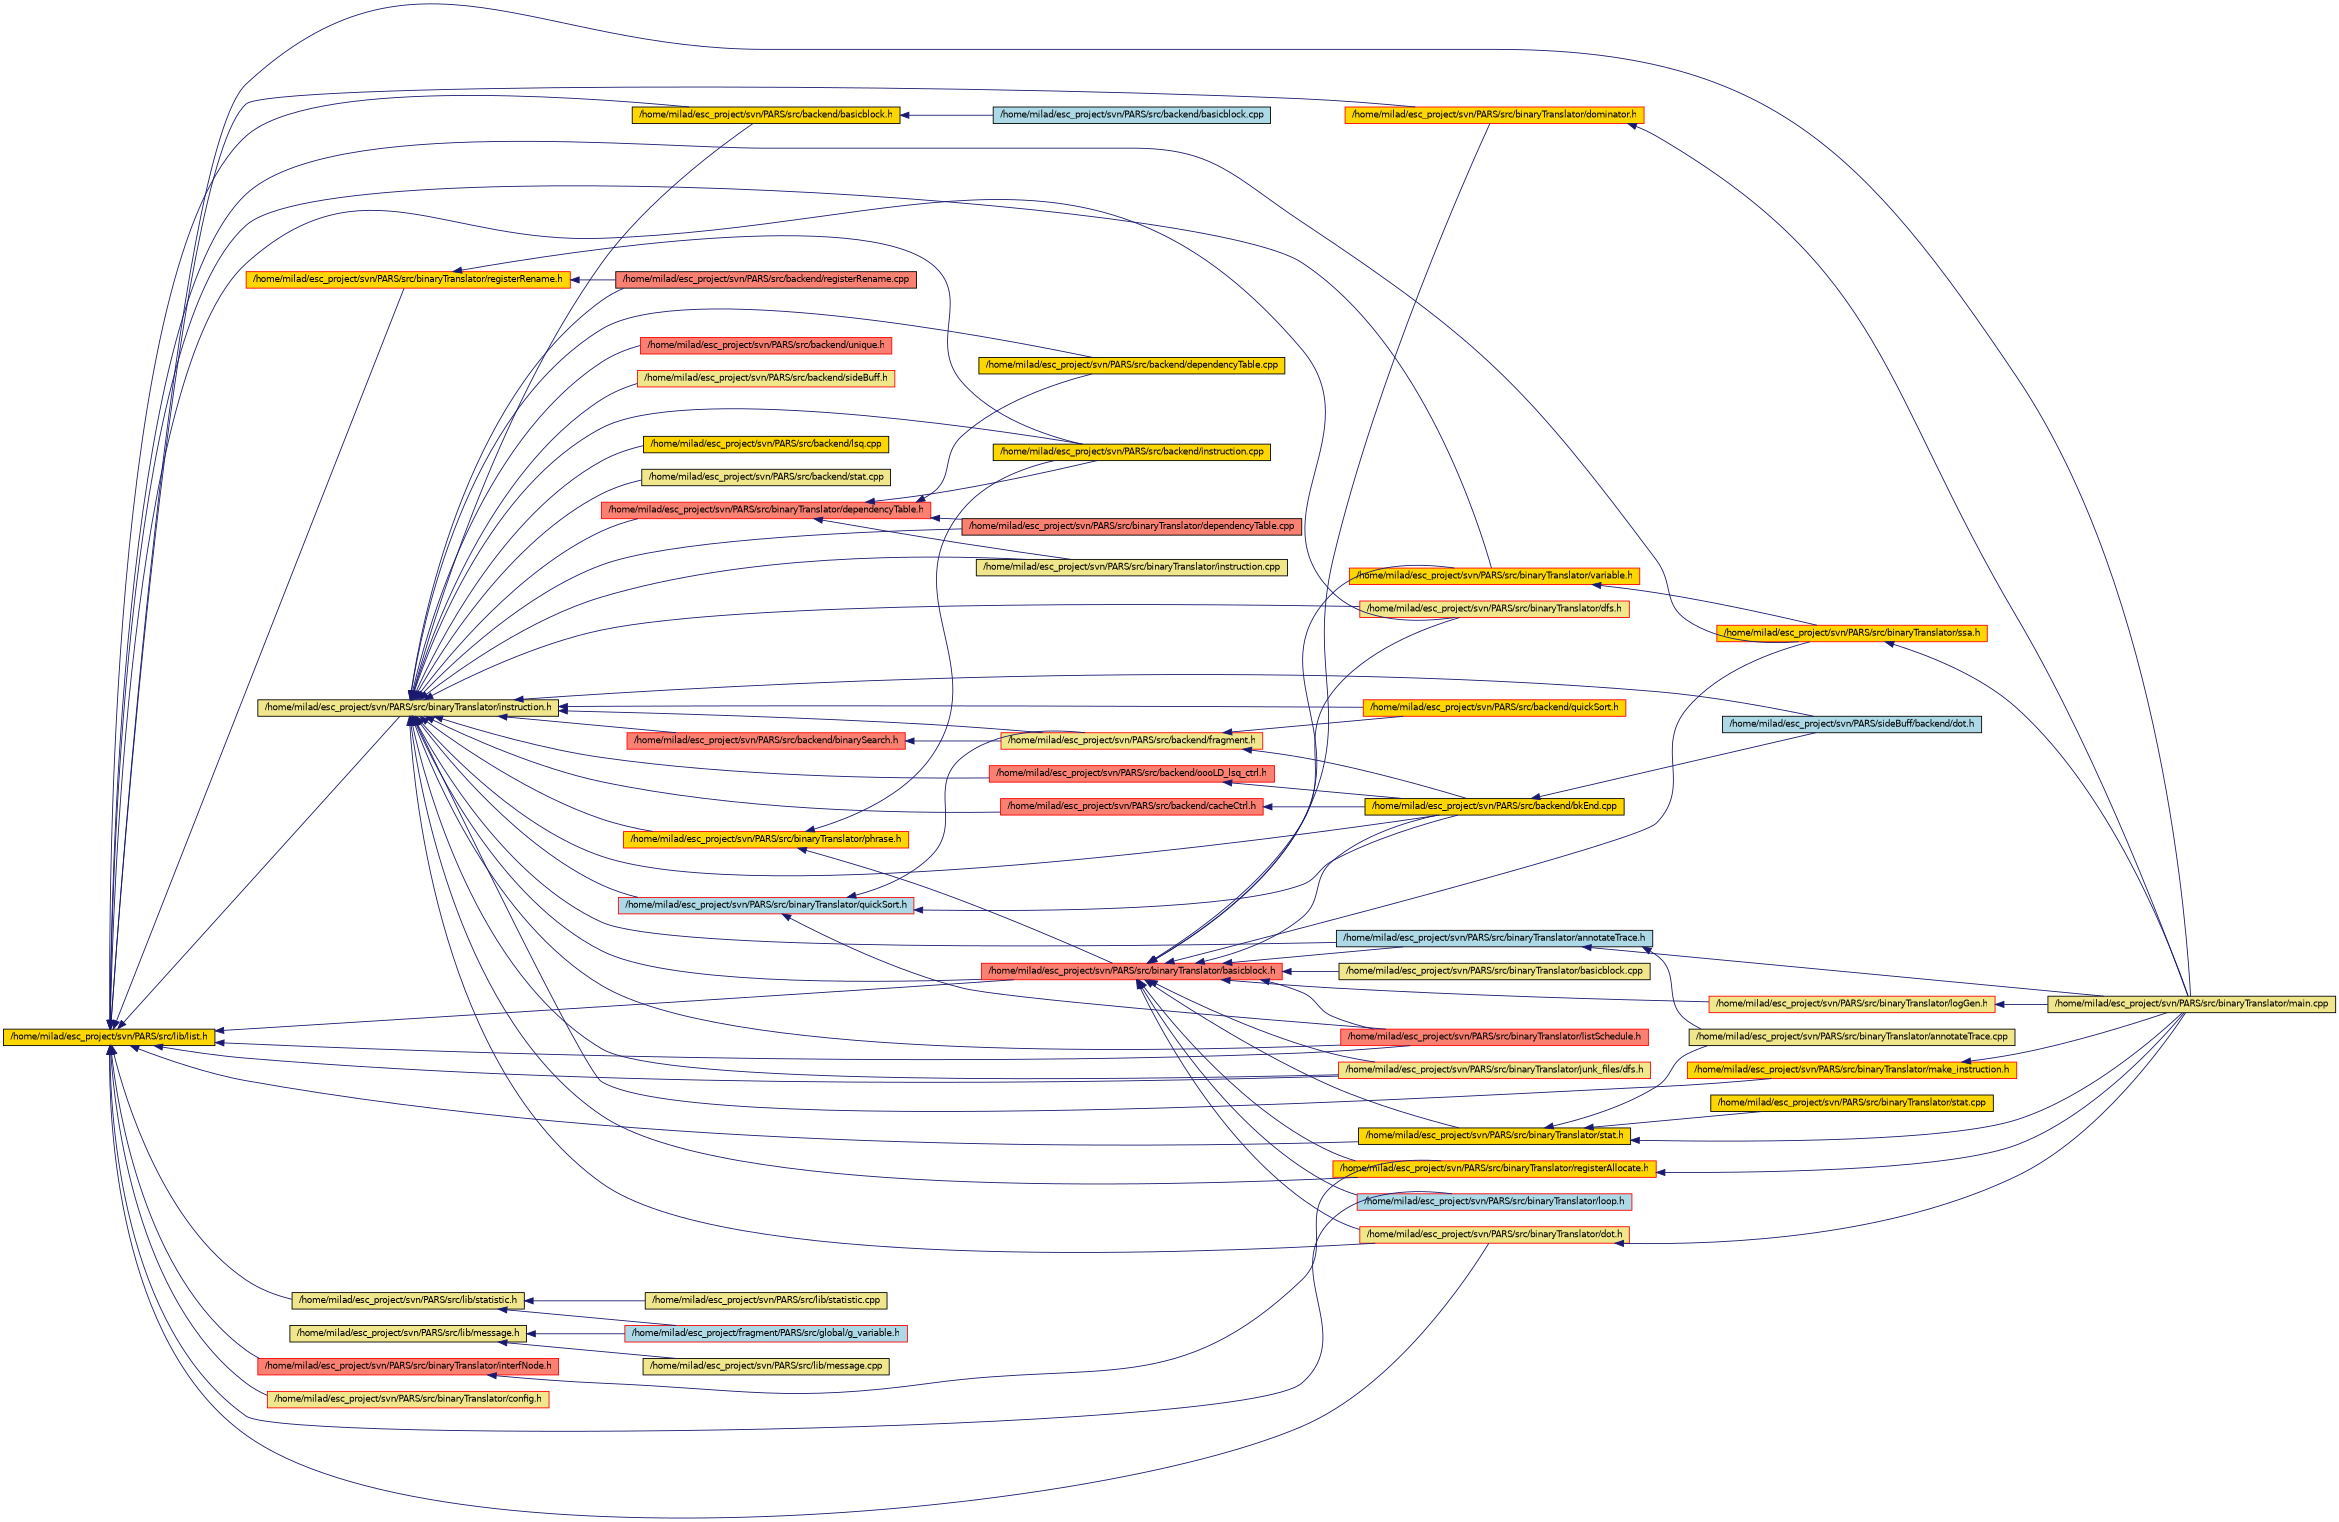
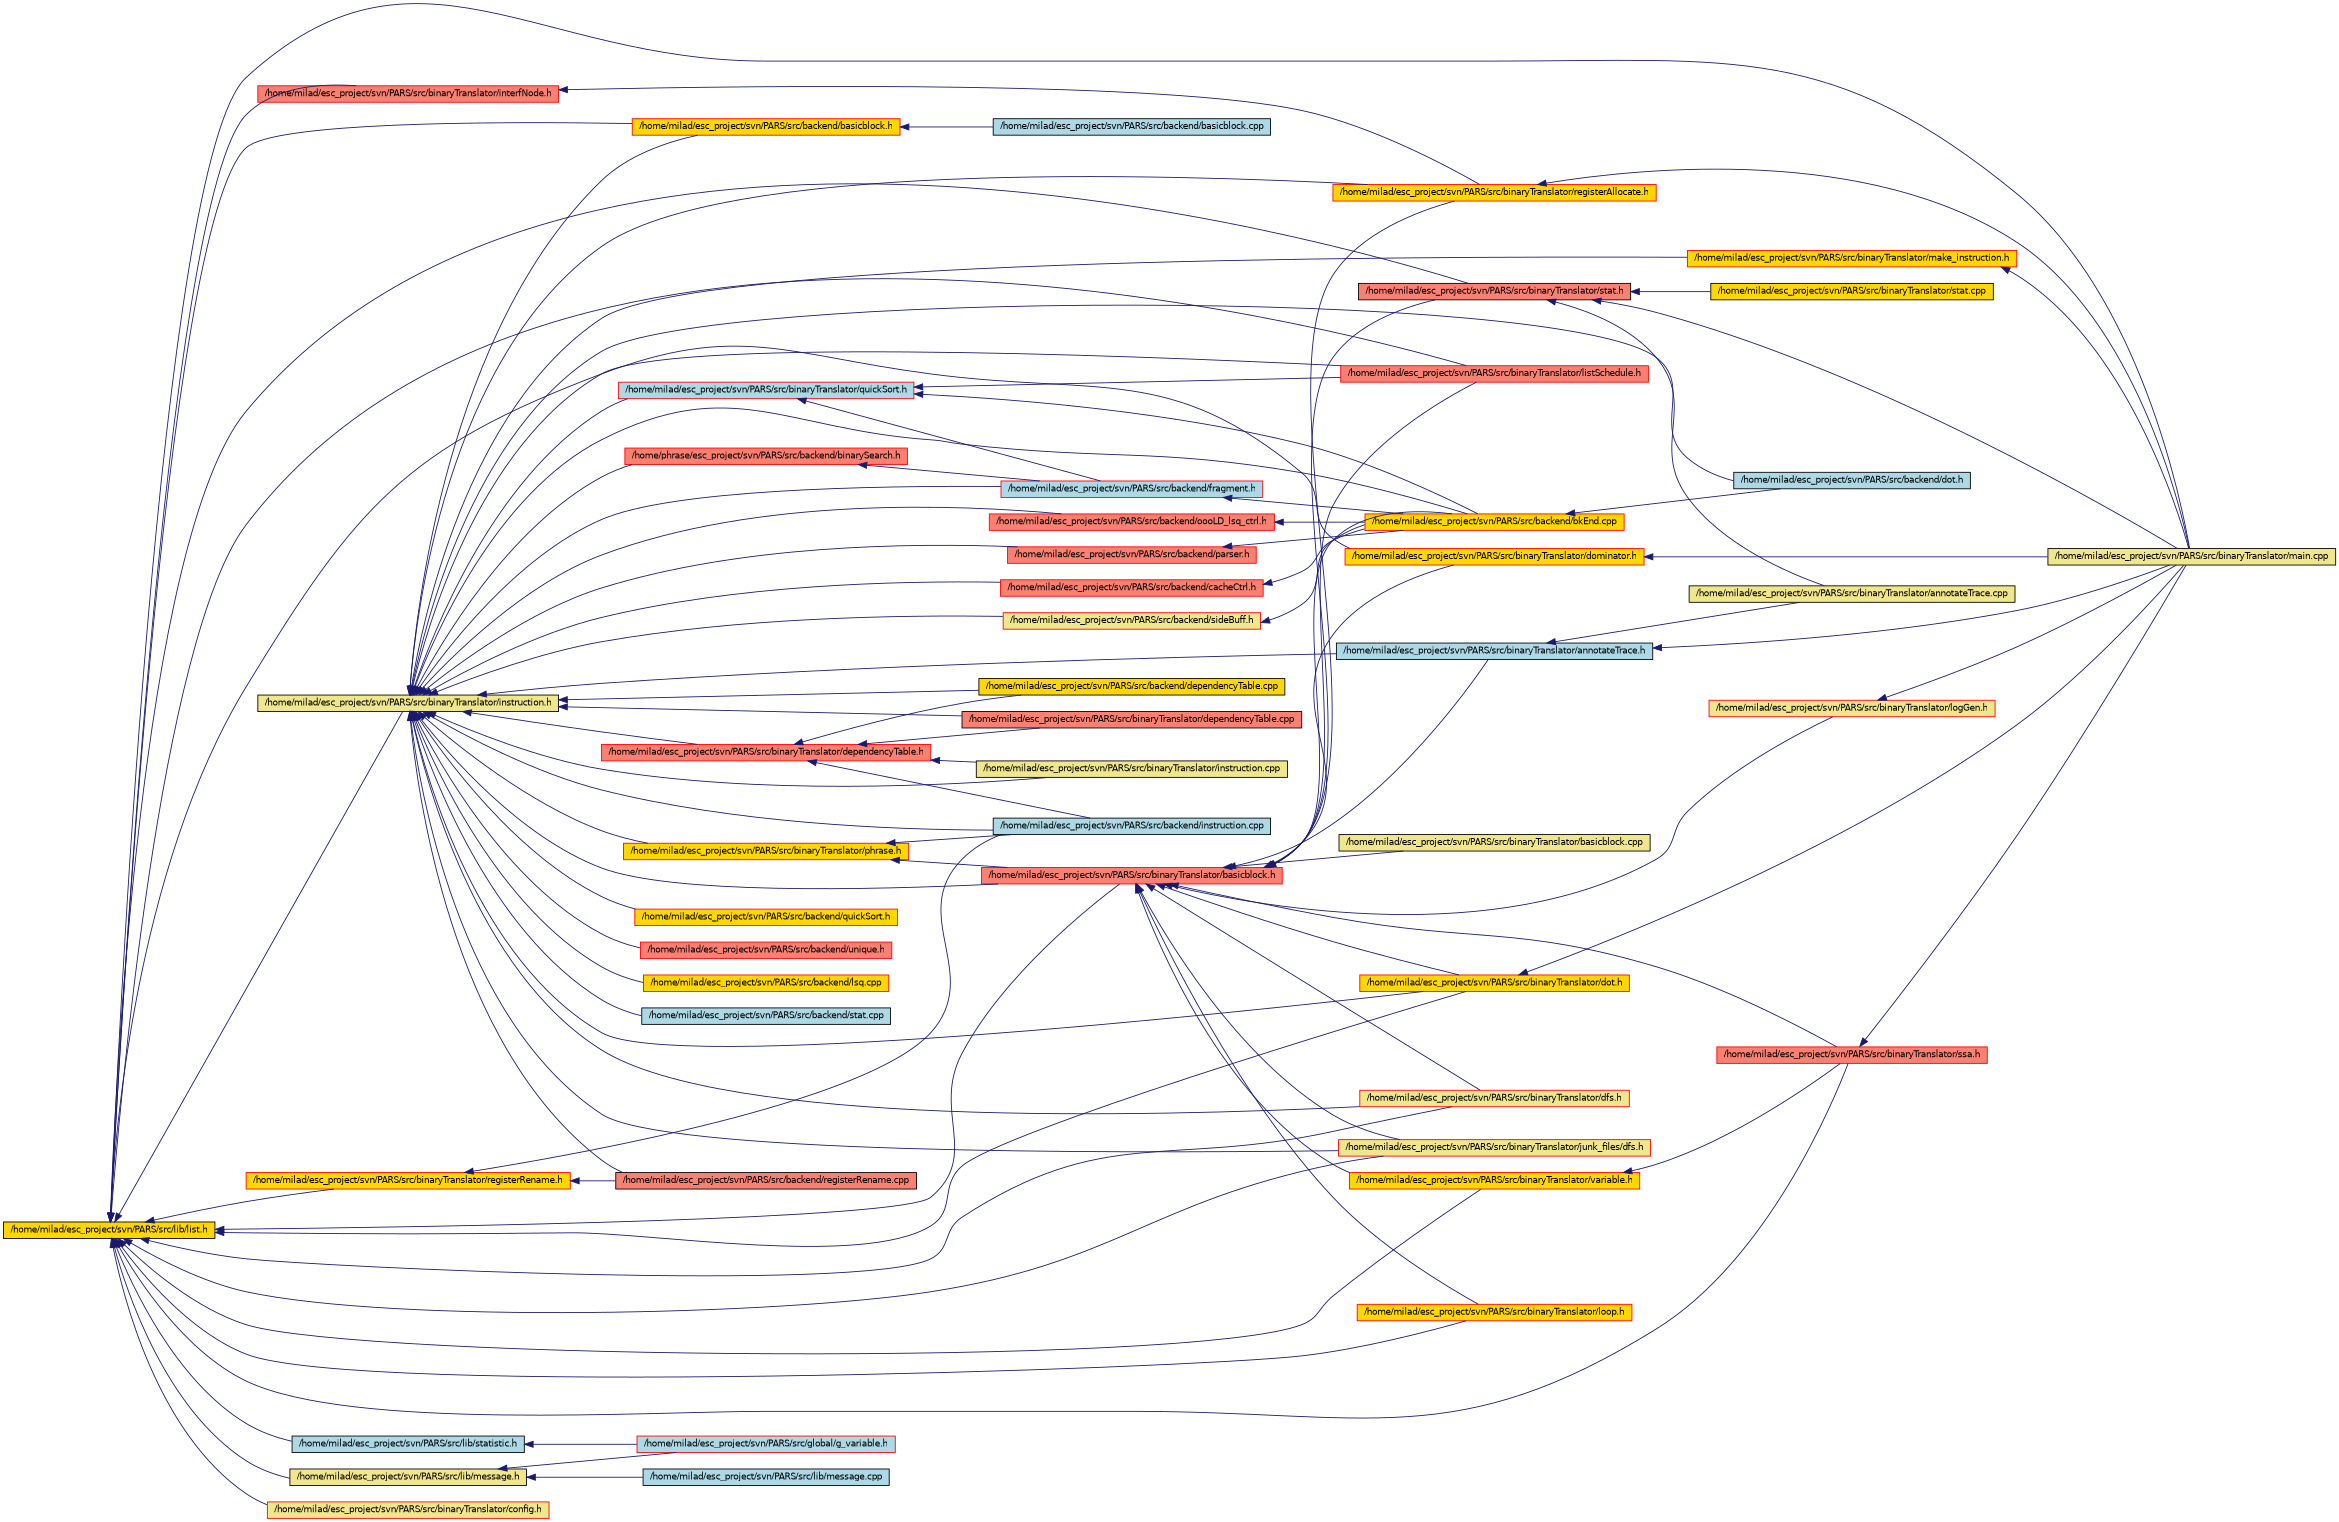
node "/home/milad/esc_project/svn/PARS/src/backend/basicblock.h": color black -> red
node "/home/milad/esc_project/svn/PARS/src/backend/lsq.cpp": color black -> red
node "/home/milad/esc_project/svn/PARS/src/backend/instruction.cpp": fillcolor gold -> lightblue
node "/home/milad/esc_project/svn/PARS/src/backend/stat.cpp": fillcolor khaki -> lightblue
node "/home/milad/esc_project/svn/PARS/src/backend/parser.h": added
edge "/home/milad/esc_project/svn/PARS/src/backend/bkEnd.cpp" -> "/home/milad/esc_project/svn/PARS/src/backend/sideBuff.h": added
node "/home/milad/esc_project/svn/PARS/src/binaryTranslator/ssa.h": fillcolor gold -> salmon
edge "/home/milad/esc_project/svn/PARS/src/backend/quickSort.h" -> "/home/milad/esc_project/svn/PARS/src/backend/fragment.h": removed
node "/home/milad/esc_project/svn/PARS/sideBuff/backend/dot.h": label "/home/milad/esc_project/svn/PARS/sideBuff/backend/dot.h" -> "/home/milad/esc_project/svn/PARS/src/backend/dot.h"
node "/home/milad/esc_project/svn/PARS/src/backend/binarySearch.h": label "/home/milad/esc_project/svn/PARS/src/backend/binarySearch.h" -> "/home/phrase/esc_project/svn/PARS/src/backend/binarySearch.h"
node "/home/milad/esc_project/svn/PARS/src/backend/fragment.h": fillcolor khaki -> lightblue
node "/home/milad/esc_project/svn/PARS/src/backend/bkEnd.cpp": color black -> red
node "/home/milad/esc_project/svn/PARS/src/binaryTranslator/stat.h": fillcolor gold -> salmon
node "/home/milad/esc_project/svn/PARS/src/binaryTranslator/loop.h": fillcolor lightblue -> gold
node "/home/milad/esc_project/svn/PARS/src/binaryTranslator/dot.h": fillcolor khaki -> gold
node "/home/milad/esc_project/svn/PARS/src/lib/statistic.h": fillcolor khaki -> lightblue
node "/home/milad/esc_project/svn/PARS/src/lib/statistic.cpp": removed
node "/home/milad/esc_project/fragment/PARS/src/global/g_variable.h": label "/home/milad/esc_project/fragment/PARS/src/global/g_variable.h" -> "/home/milad/esc_project/svn/PARS/src/global/g_variable.h"
node "/home/milad/esc_project/svn/PARS/src/lib/message.cpp": fillcolor khaki -> lightblue
edge "/home/milad/esc_project/svn/PARS/src/lib/message.h" -> "/home/milad/esc_project/svn/PARS/src/lib/list.h": added
